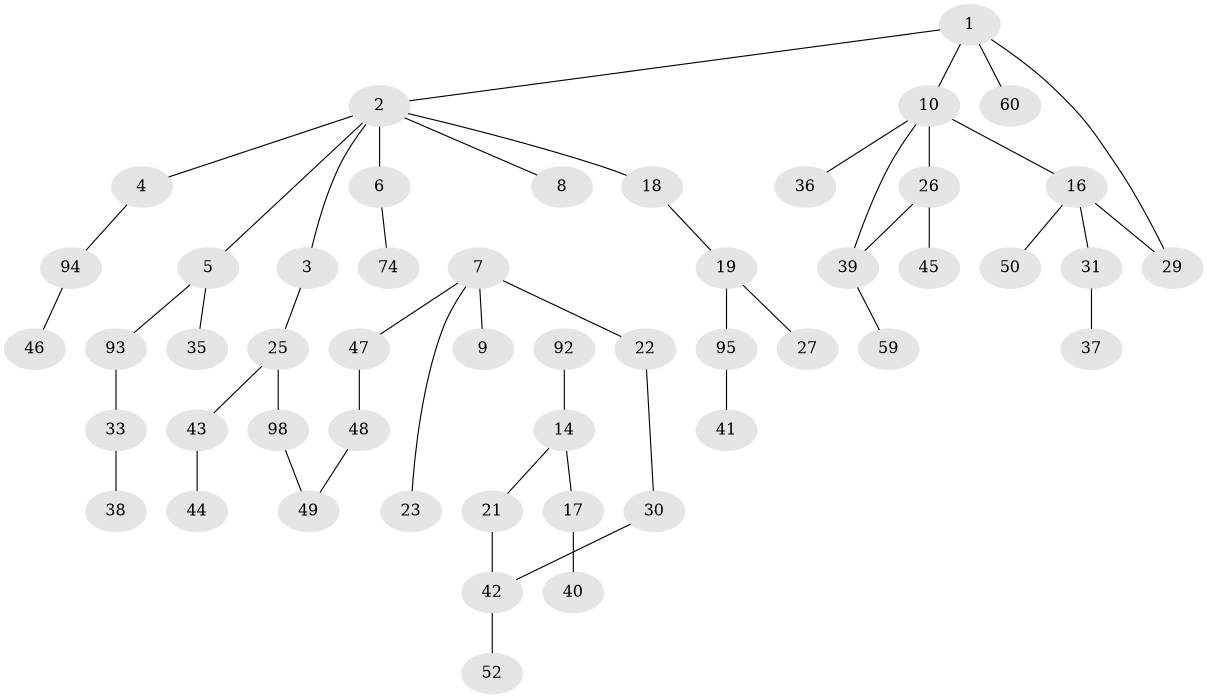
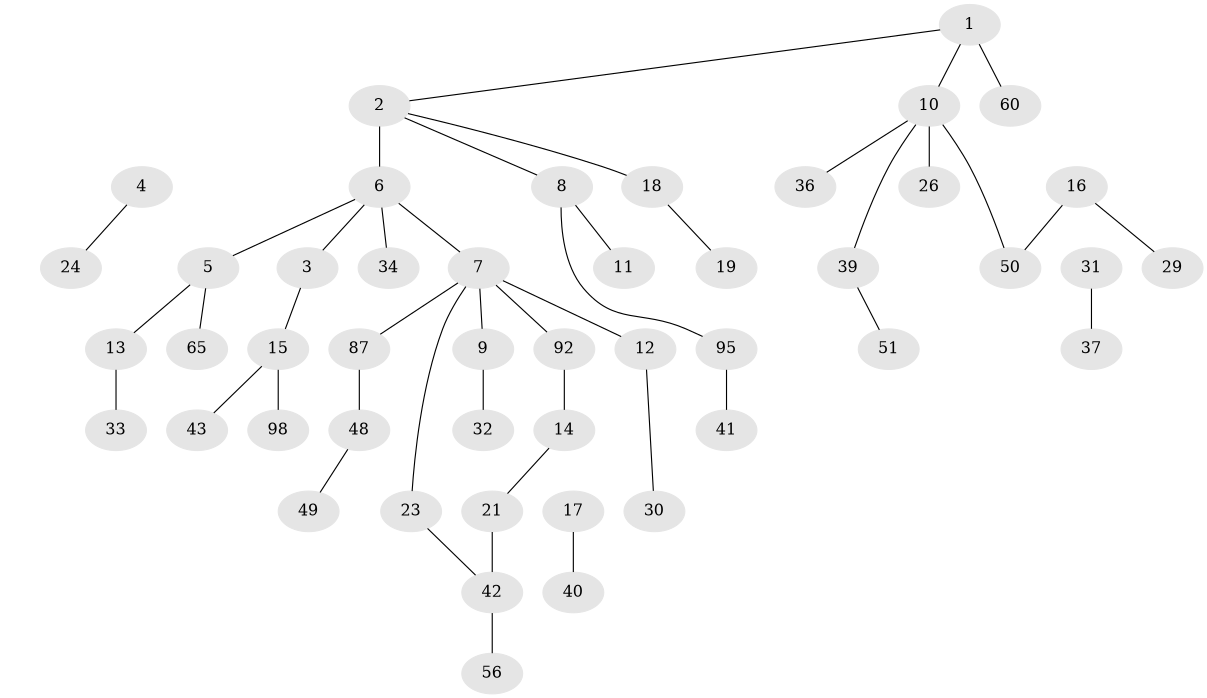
edge "1" -- "29": removed
edge "2" -- "4": removed
edge "10" -- "16": now "10" -- "50"
edge "2" -- "3": now "6" -- "3"
edge "2" -- "5": now "6" -- "5"
edge "26" -- "39": removed
edge "16" -- "31": removed
edge "6" -- "7": added
node "94": label "94" -> "24"
node "74": label "74" -> "34"
node "11": added
node "45": removed
edge "7" -- "92": added
edge "19" -- "95": now "8" -- "95"
node "46": removed
node "93": label "93" -> "13"
node "35": label "35" -> "65"
node "25": label "25" -> "15"
node "47": label "47" -> "87"
node "22": label "22" -> "12"
node "27": removed
node "59": label "59" -> "51"
node "32": added
edge "98" -- "49": removed
edge "14" -- "17": removed
node "38": removed
node "44": removed
edge "30" -- "42": now "23" -- "42"
node "52": label "52" -> "56"
